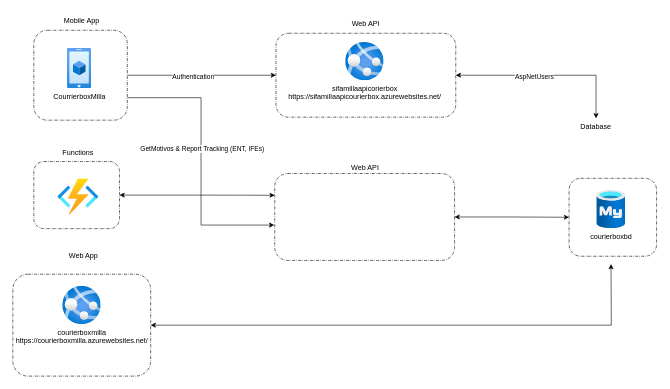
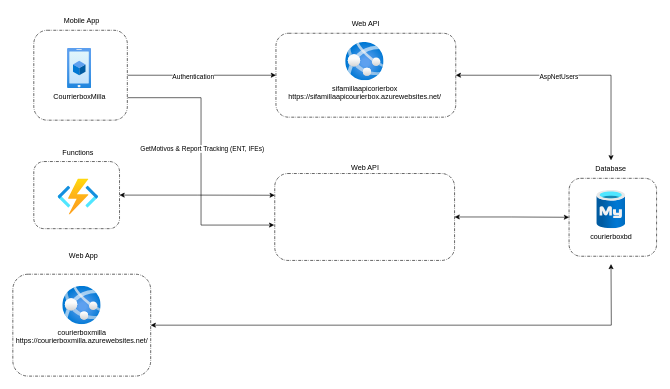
node "Database": moved (596, 128) -> (611, 170)
